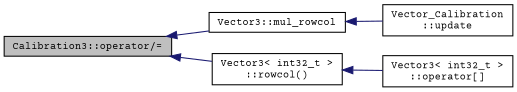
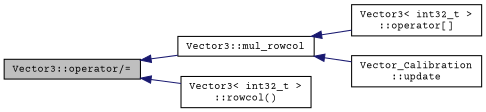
node "Calibration3::operator/=": label "Calibration3::operator/=" -> "Vector3::operator/="
edge "Vector3< int32_t > ::operator[]" -> "Vector3< int32_t > ::rowcol()": now "Vector3< int32_t > ::operator[]" -> "Vector3::mul_rowcol"
